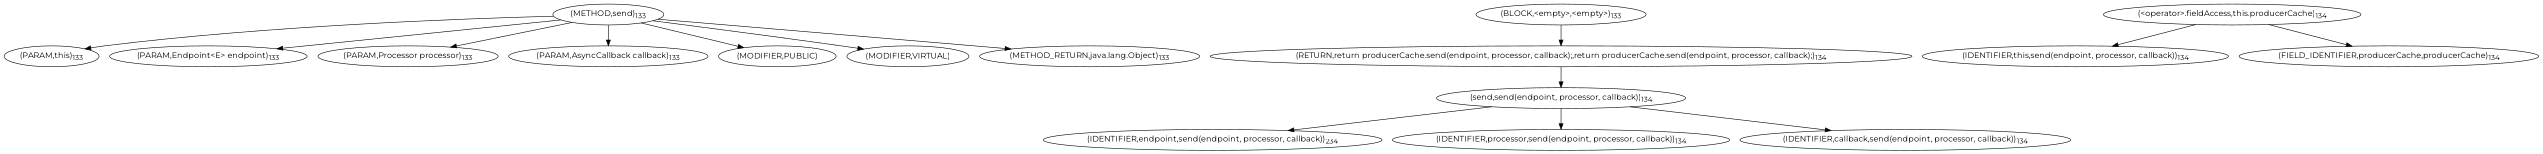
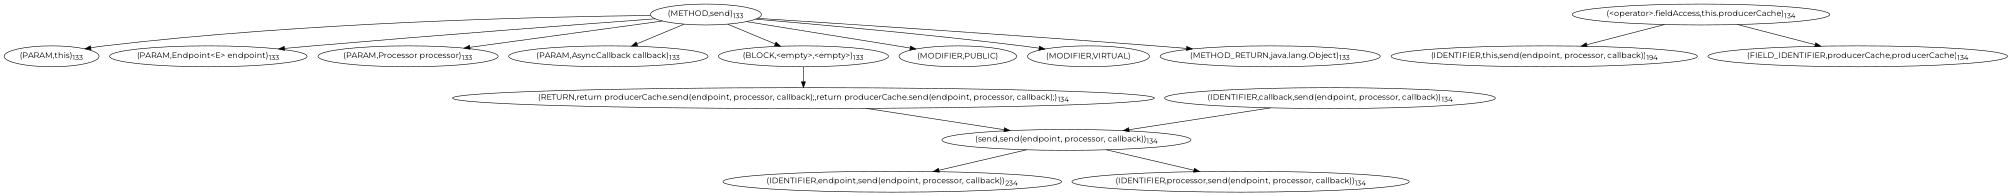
edge "(METHOD,send)" -> "(BLOCK,<empty>,<empty>)": added
node "(IDENTIFIER,this,send(endpoint, processor, callback))": text "134" -> "194"
edge "(send,send(endpoint, processor, callback))" -> "(IDENTIFIER,callback,send(endpoint, processor, callback))": reversed
